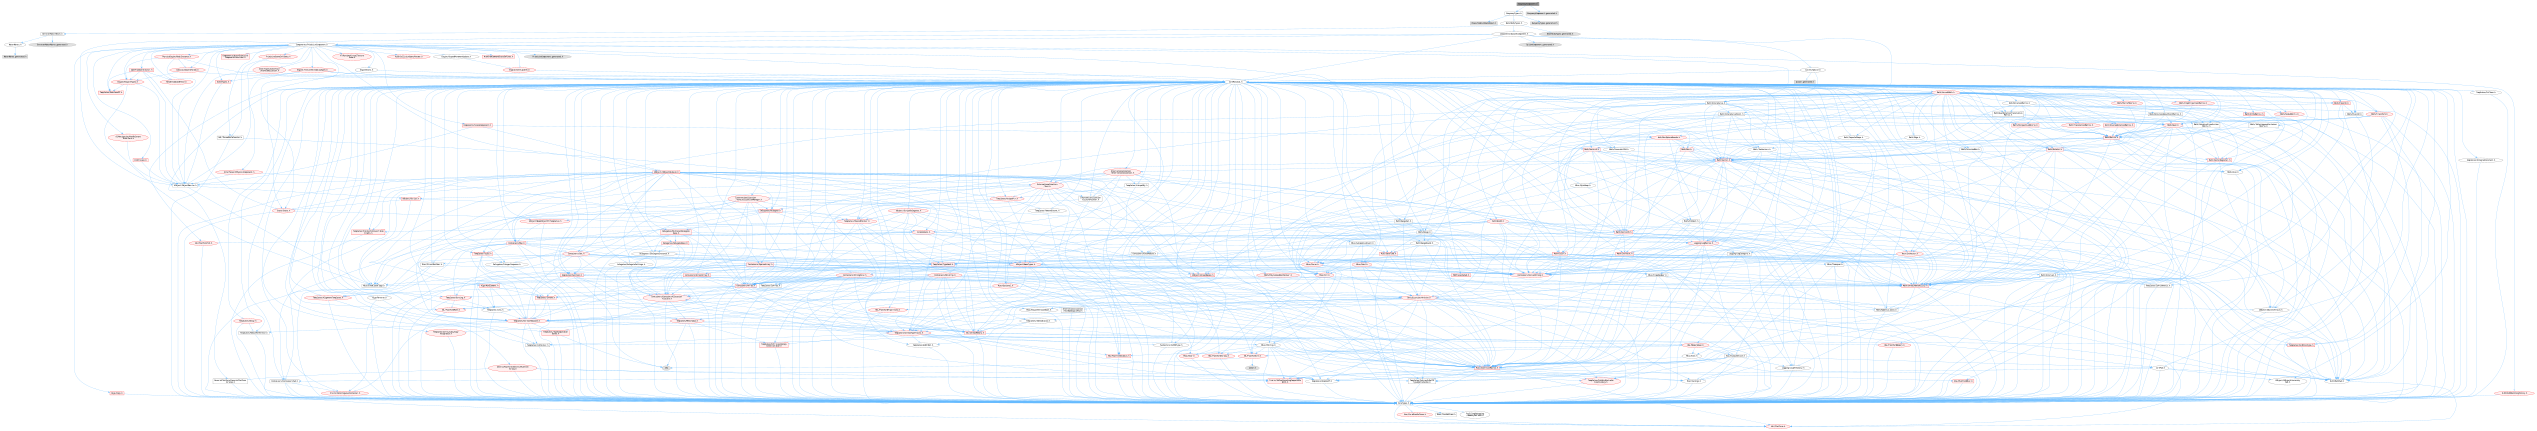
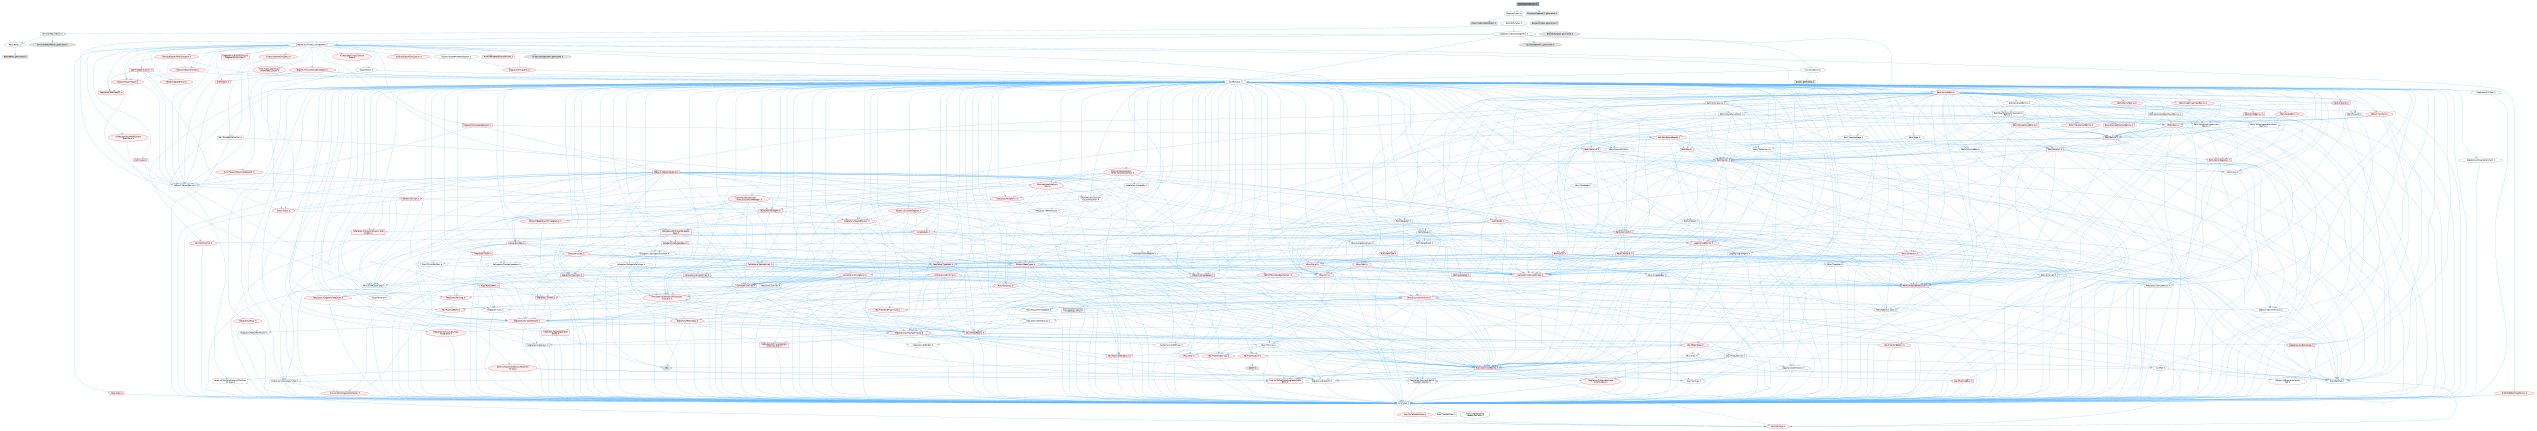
node "HLOD/CollisionQueryParams.h": label "HLOD/CollisionQueryParams.h" -> "HLOD/HLODLevelExclusion.h"
